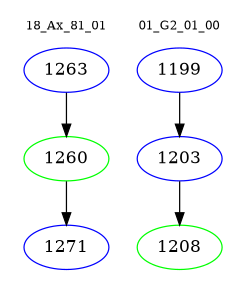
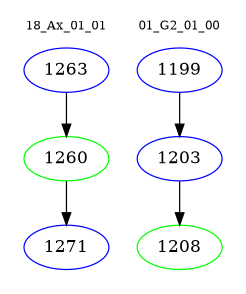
cluster "18_Ax_81_01": label "18_Ax_81_01" -> "18_Ax_01_01"
